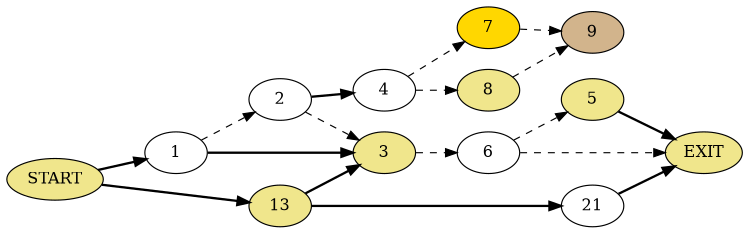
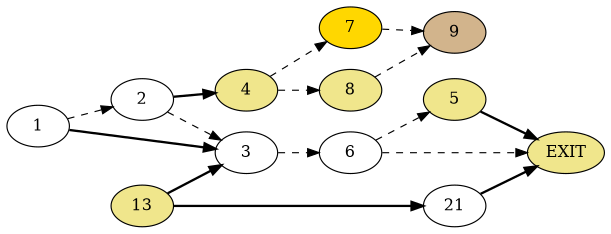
node "4": fillcolor white -> khaki
node "3": fillcolor khaki -> white
node "START": removed
